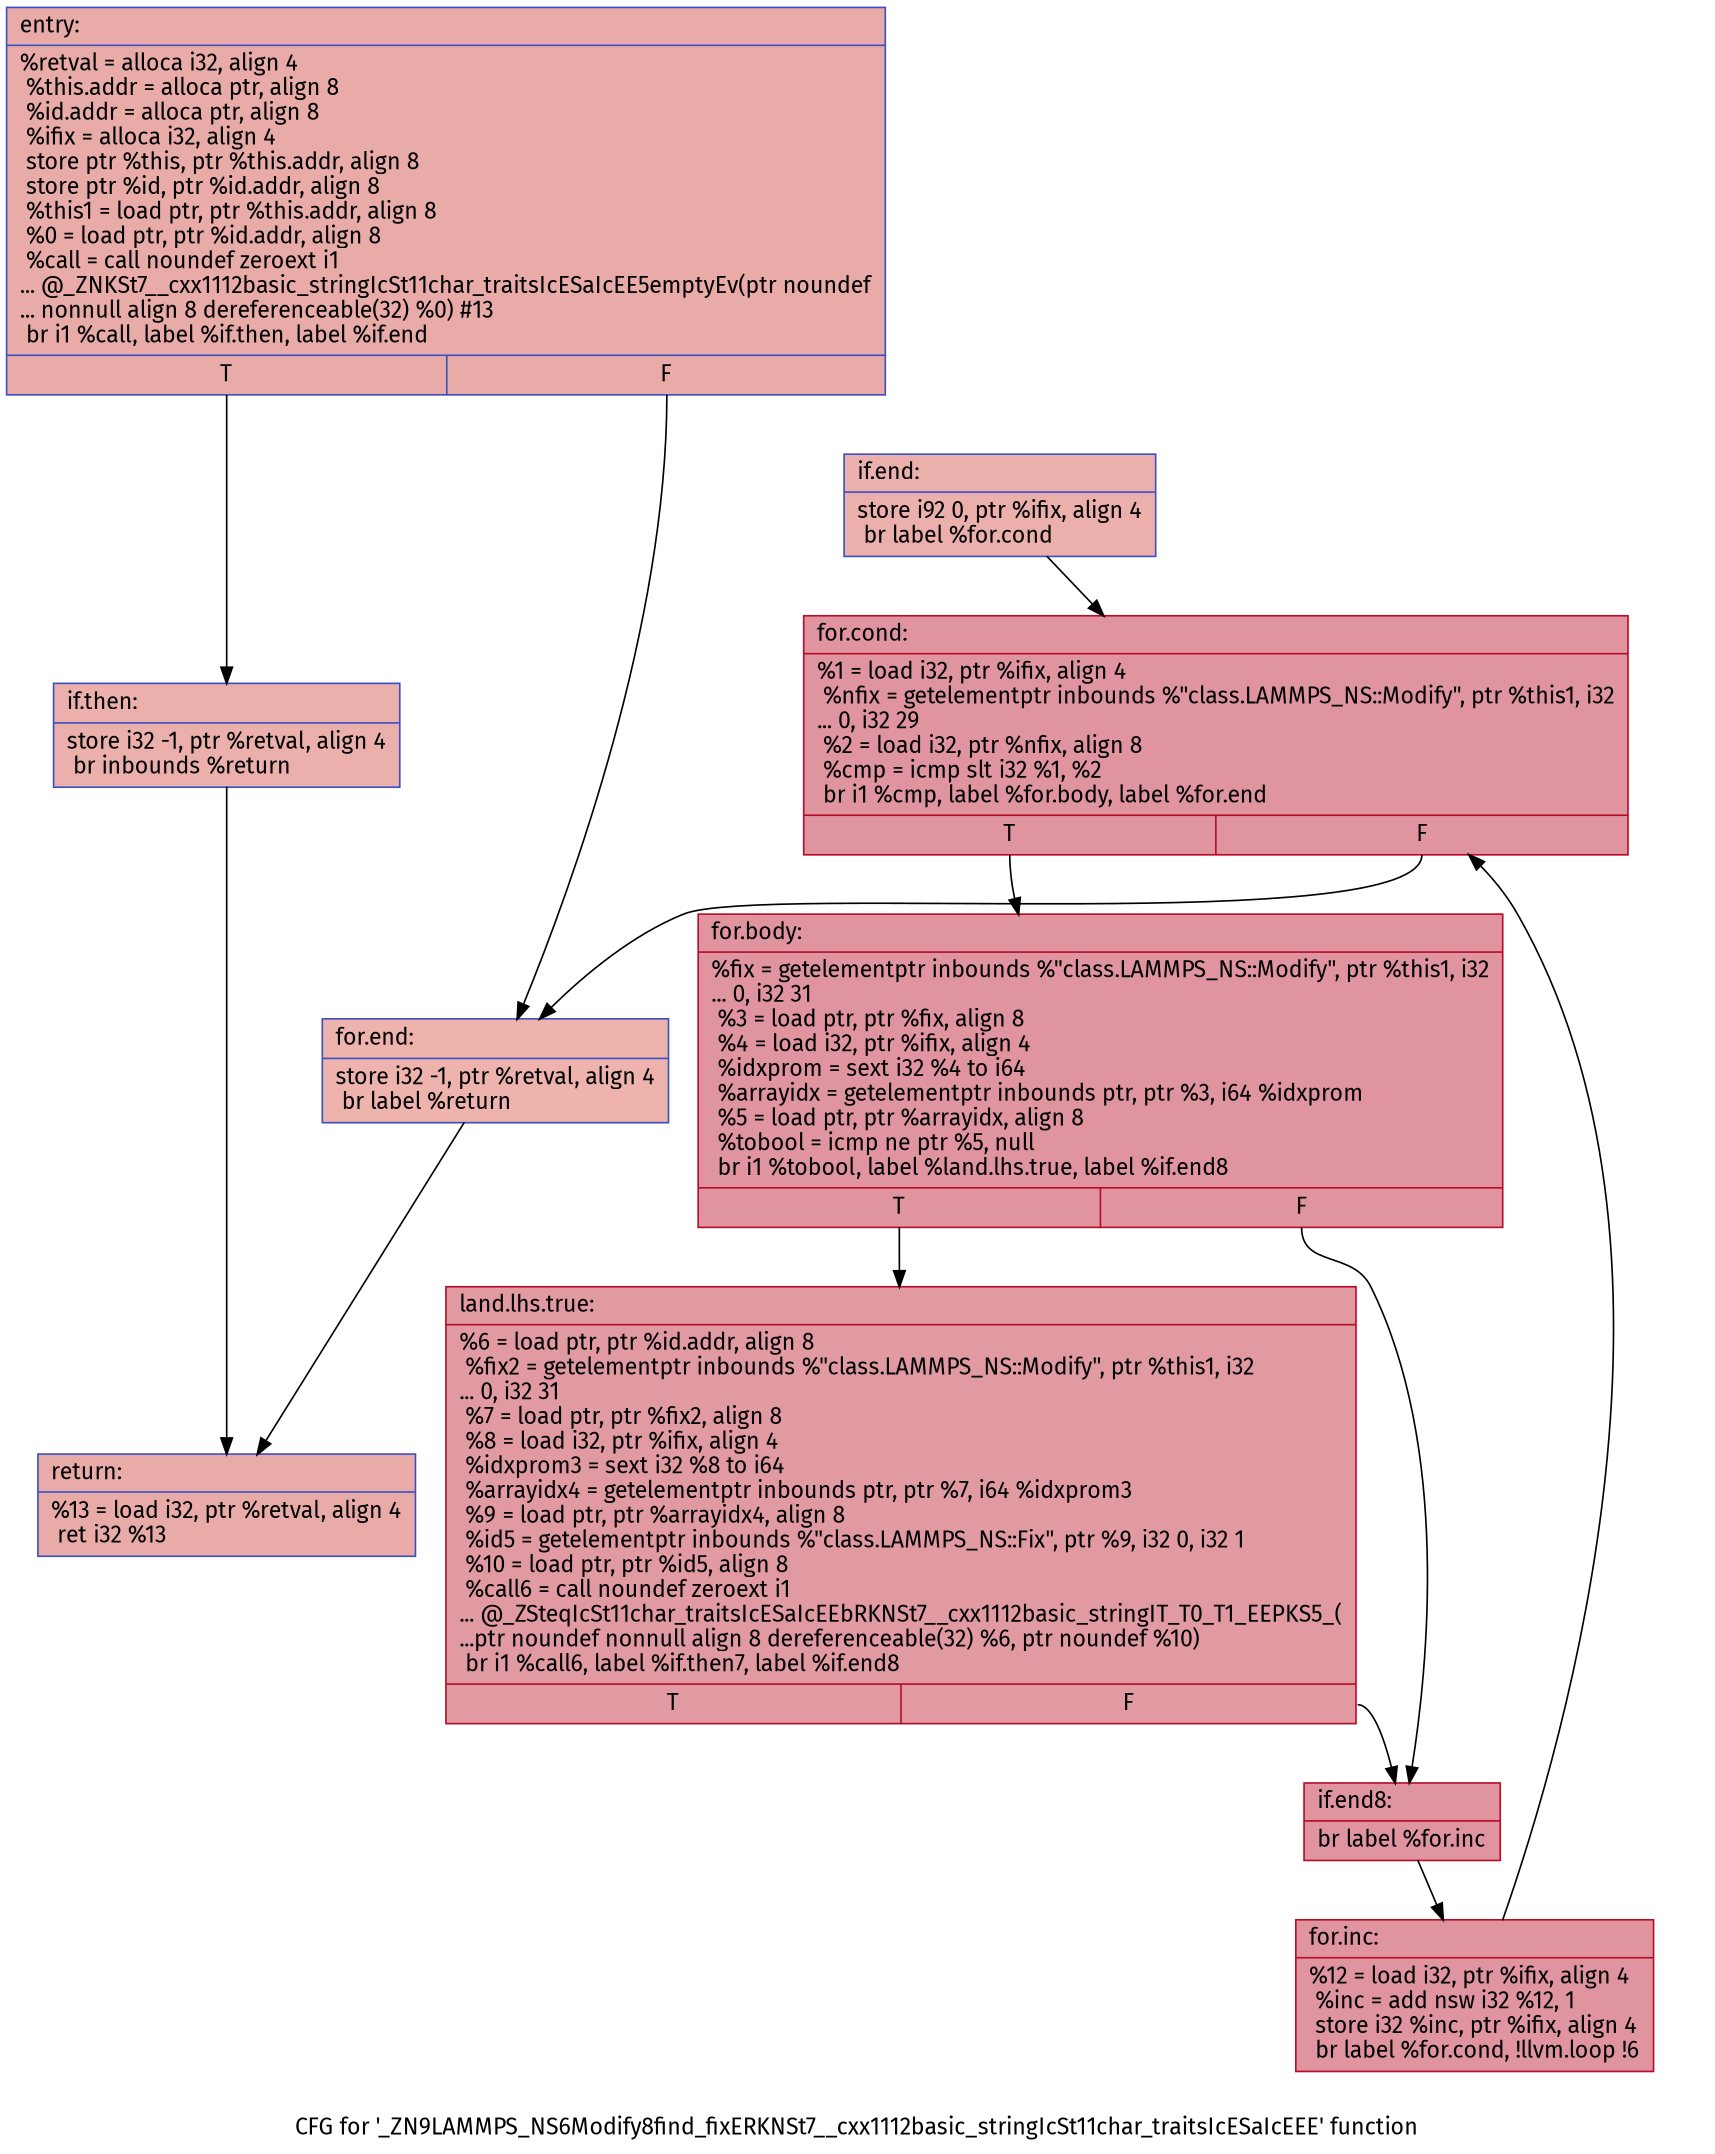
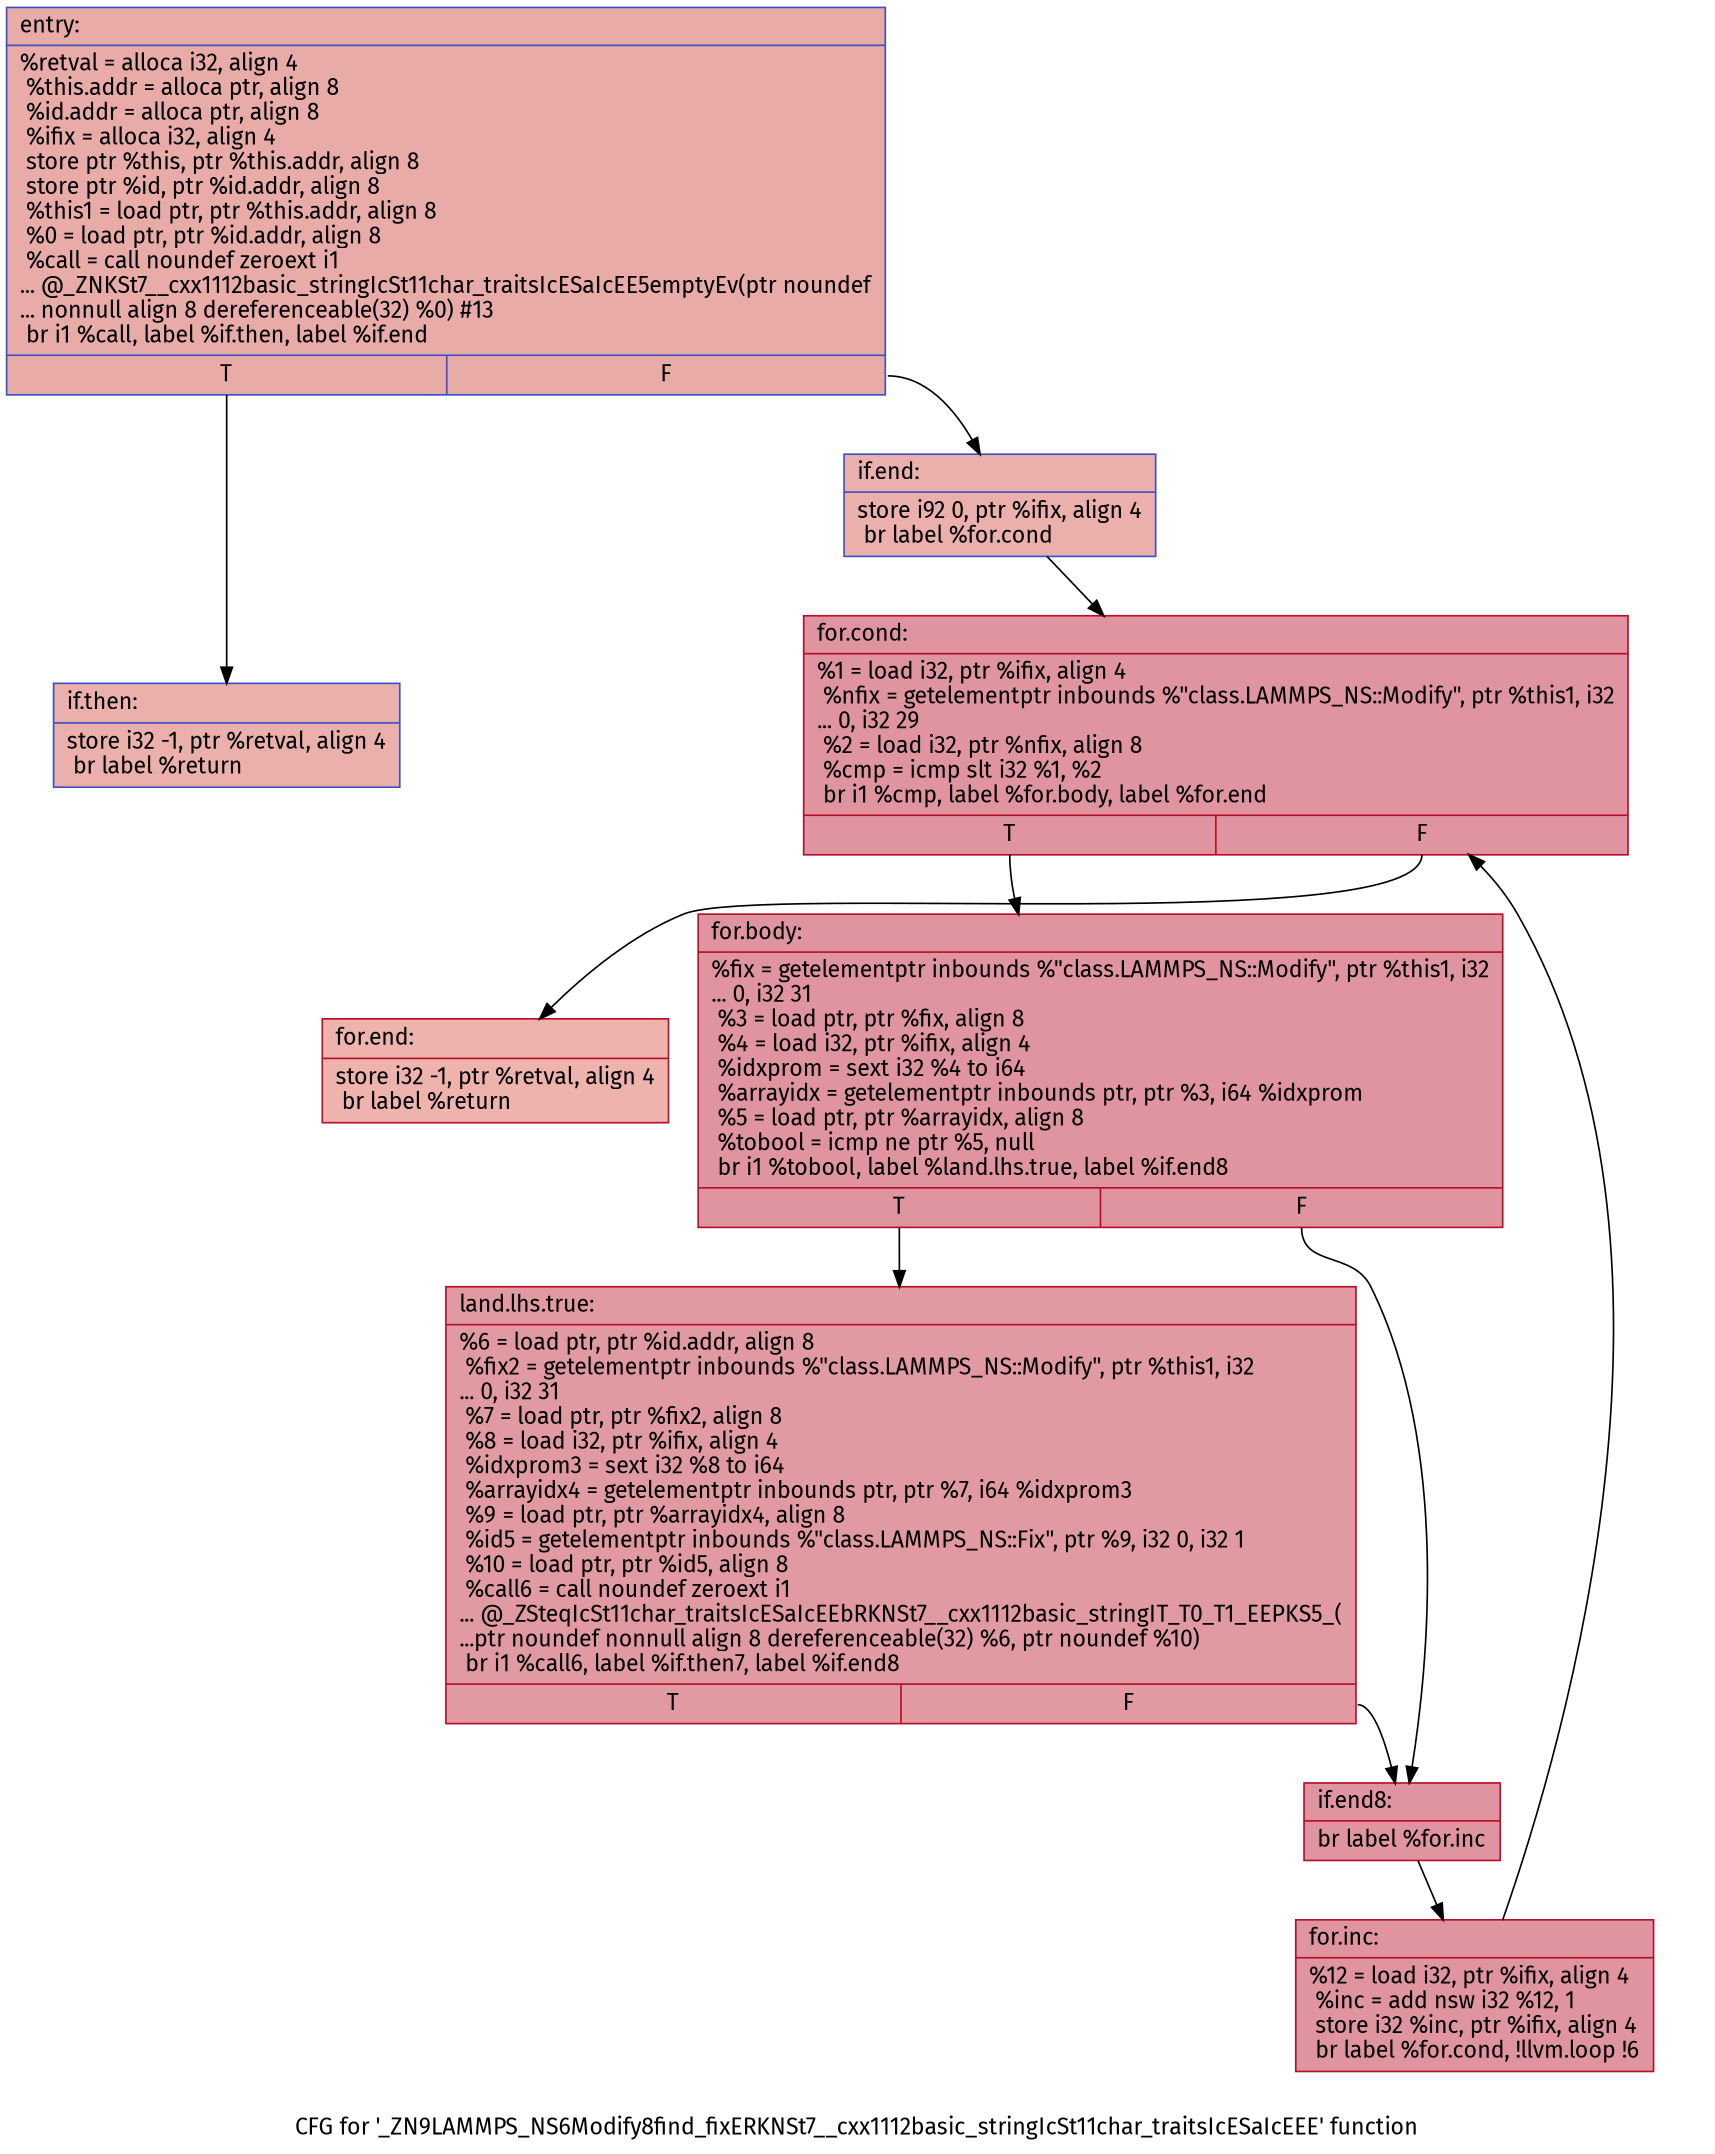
edge "entry:" -> "for.end:": now "entry:" -> "if.end:"
node "if.then:": text "br inbounds %return" -> "br label %return"
node "for.end:": color #3d50c3ff -> #b70d28ff
node "return:": removed
